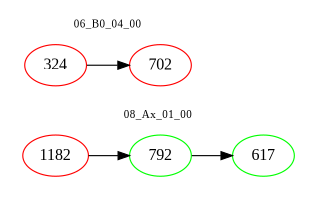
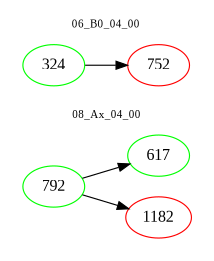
node "324": color red -> green
node "702": label "702" -> "752"
cluster "08_Ax_01_00": label "08_Ax_01_00" -> "08_Ax_04_00"
edge "1182" -> "792": reversed
